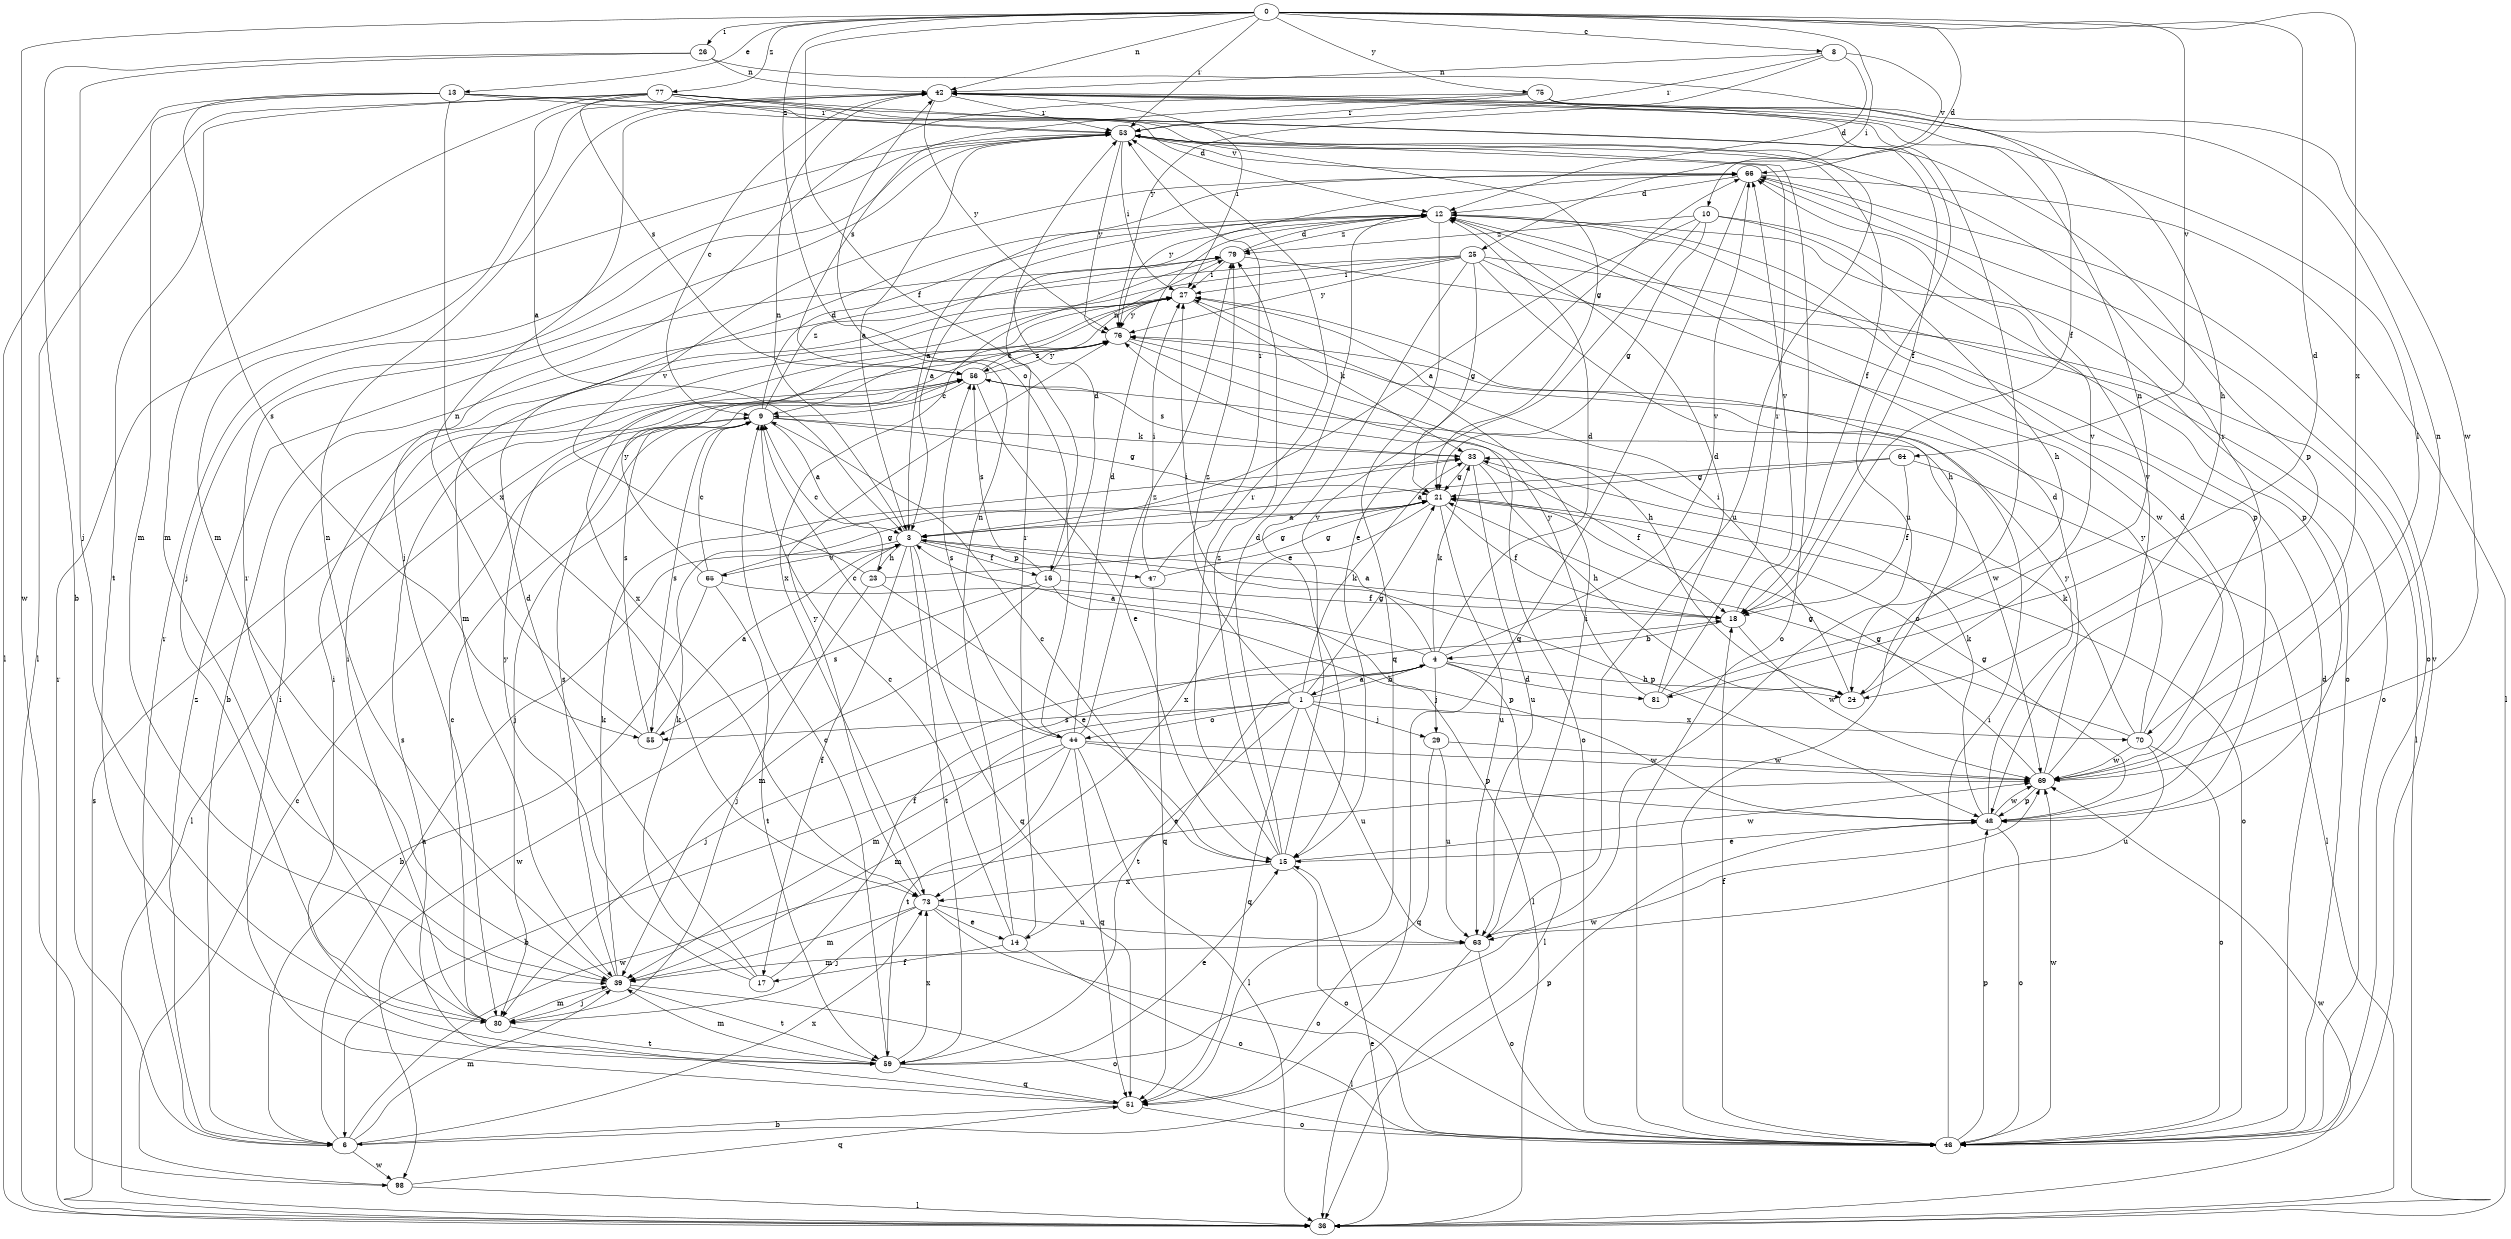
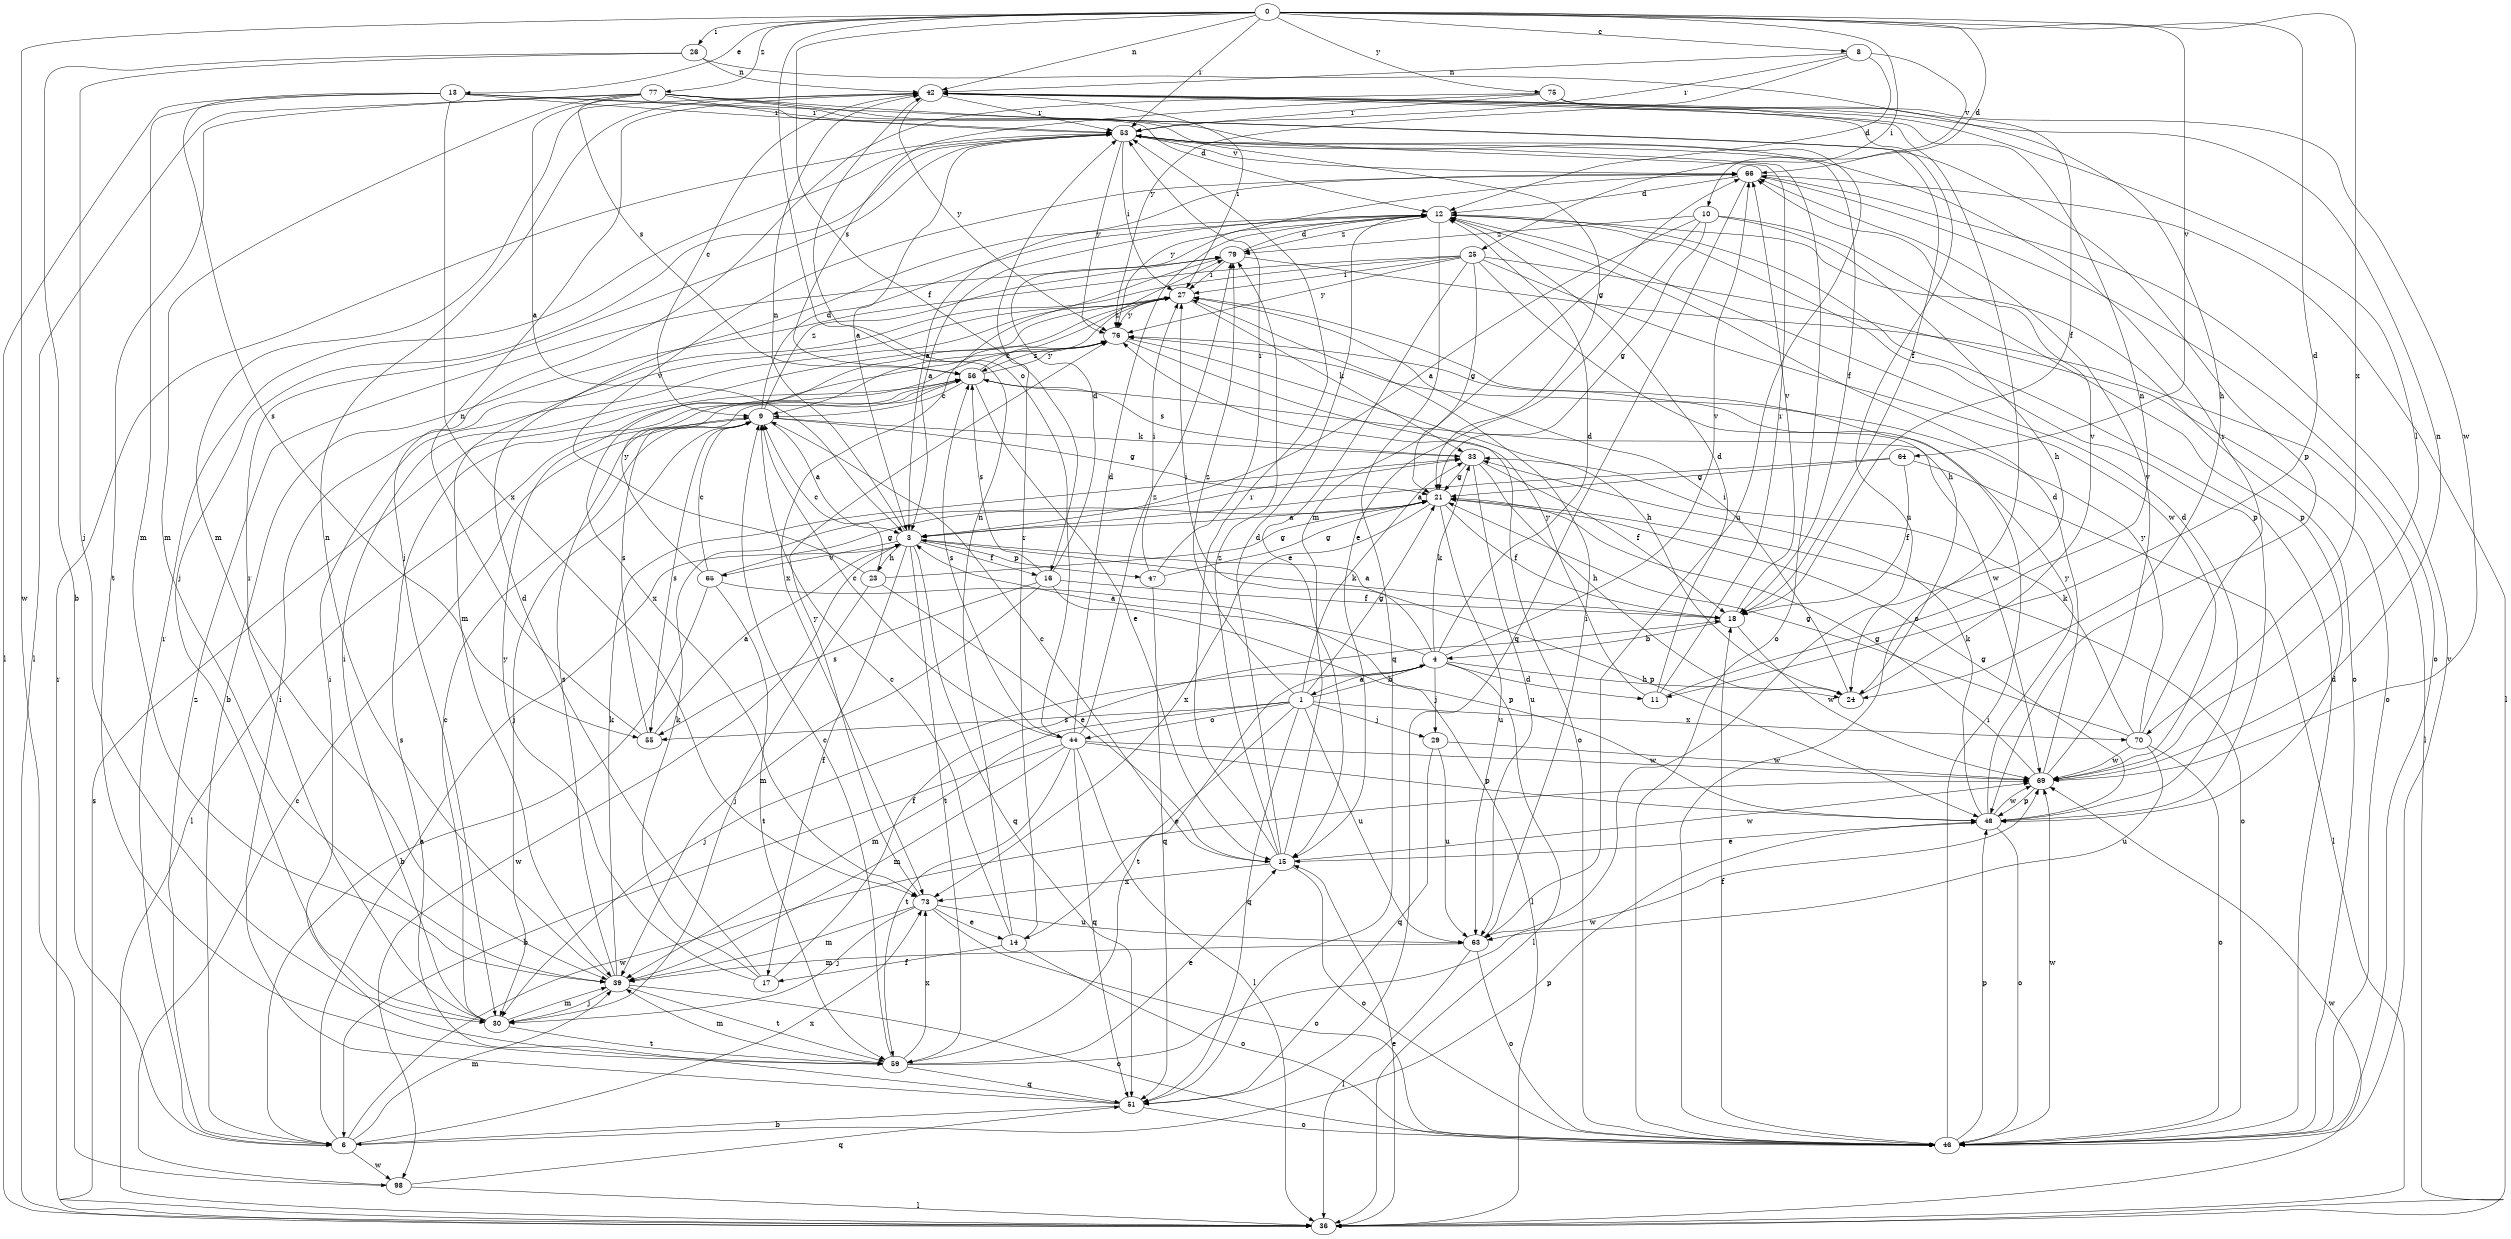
edge "13" -> "53": label "z" -> "r"
edge "56" -> "79": label "n" -> "z"
edge "15" -> "66": label "v" -> "m"
node "81": label "81" -> "11"
